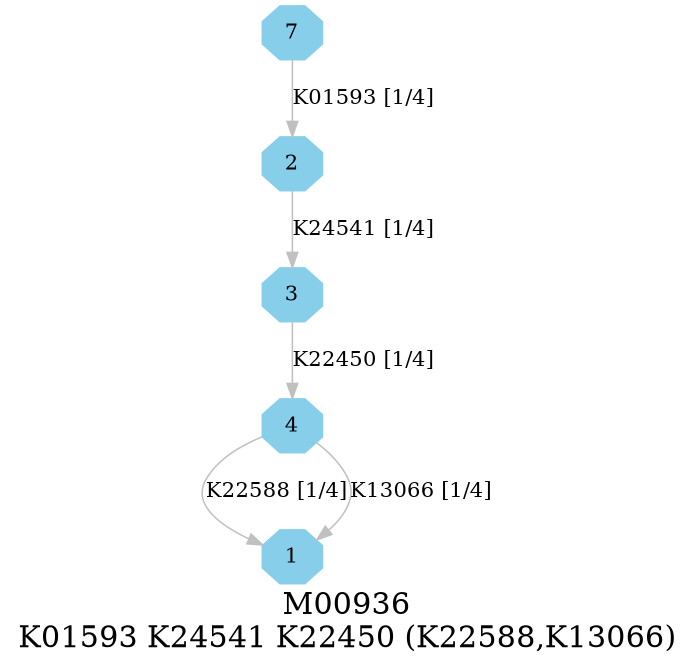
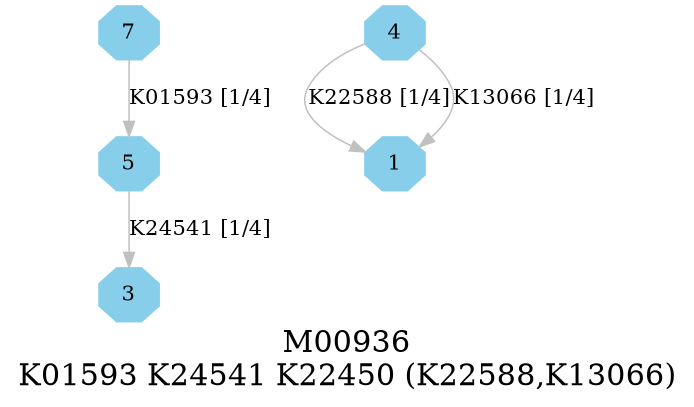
node "2": label "2" -> "5"
edge "3" -> "4": removed, label "K22450 [1/4]"
